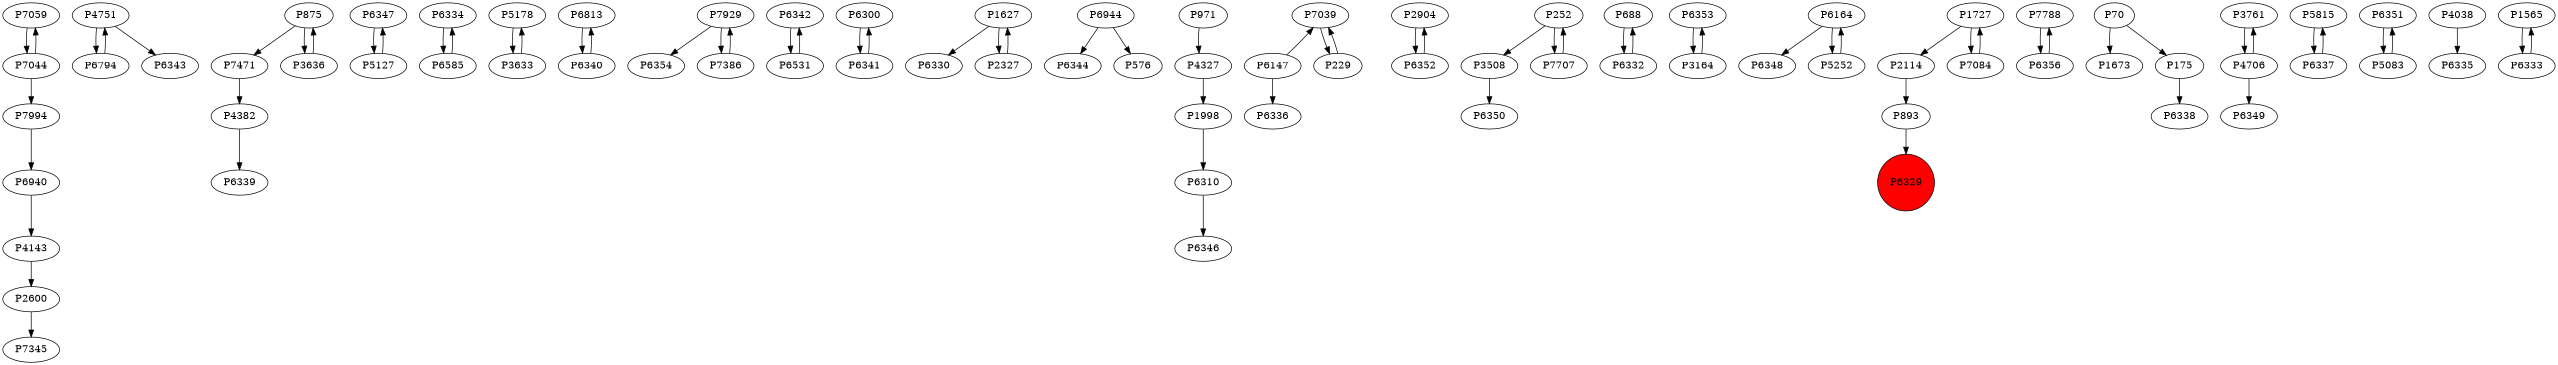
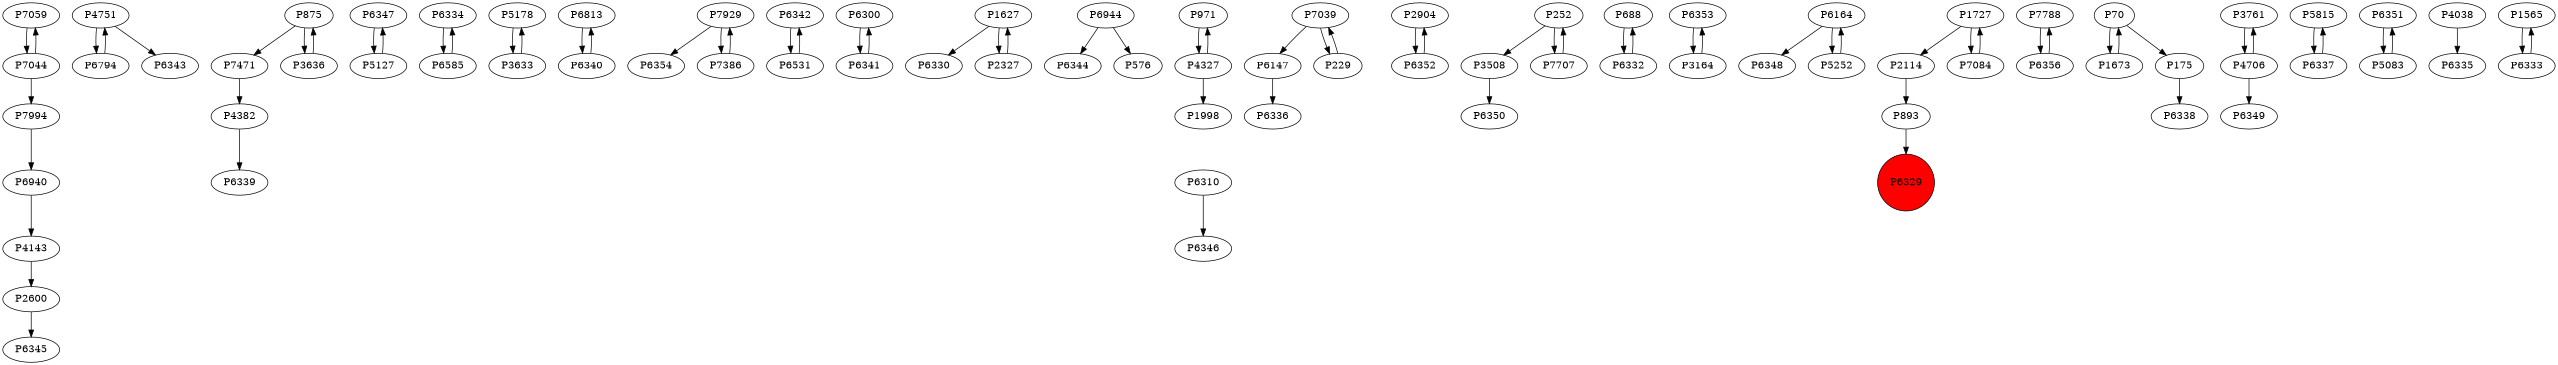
edge "P4327" -> "P971": added
edge "P6147" -> "P7039": reversed
edge "P1673" -> "P70": added
edge "P1998" -> "P6310": removed
node "P7345": label "P7345" -> "P6345"
